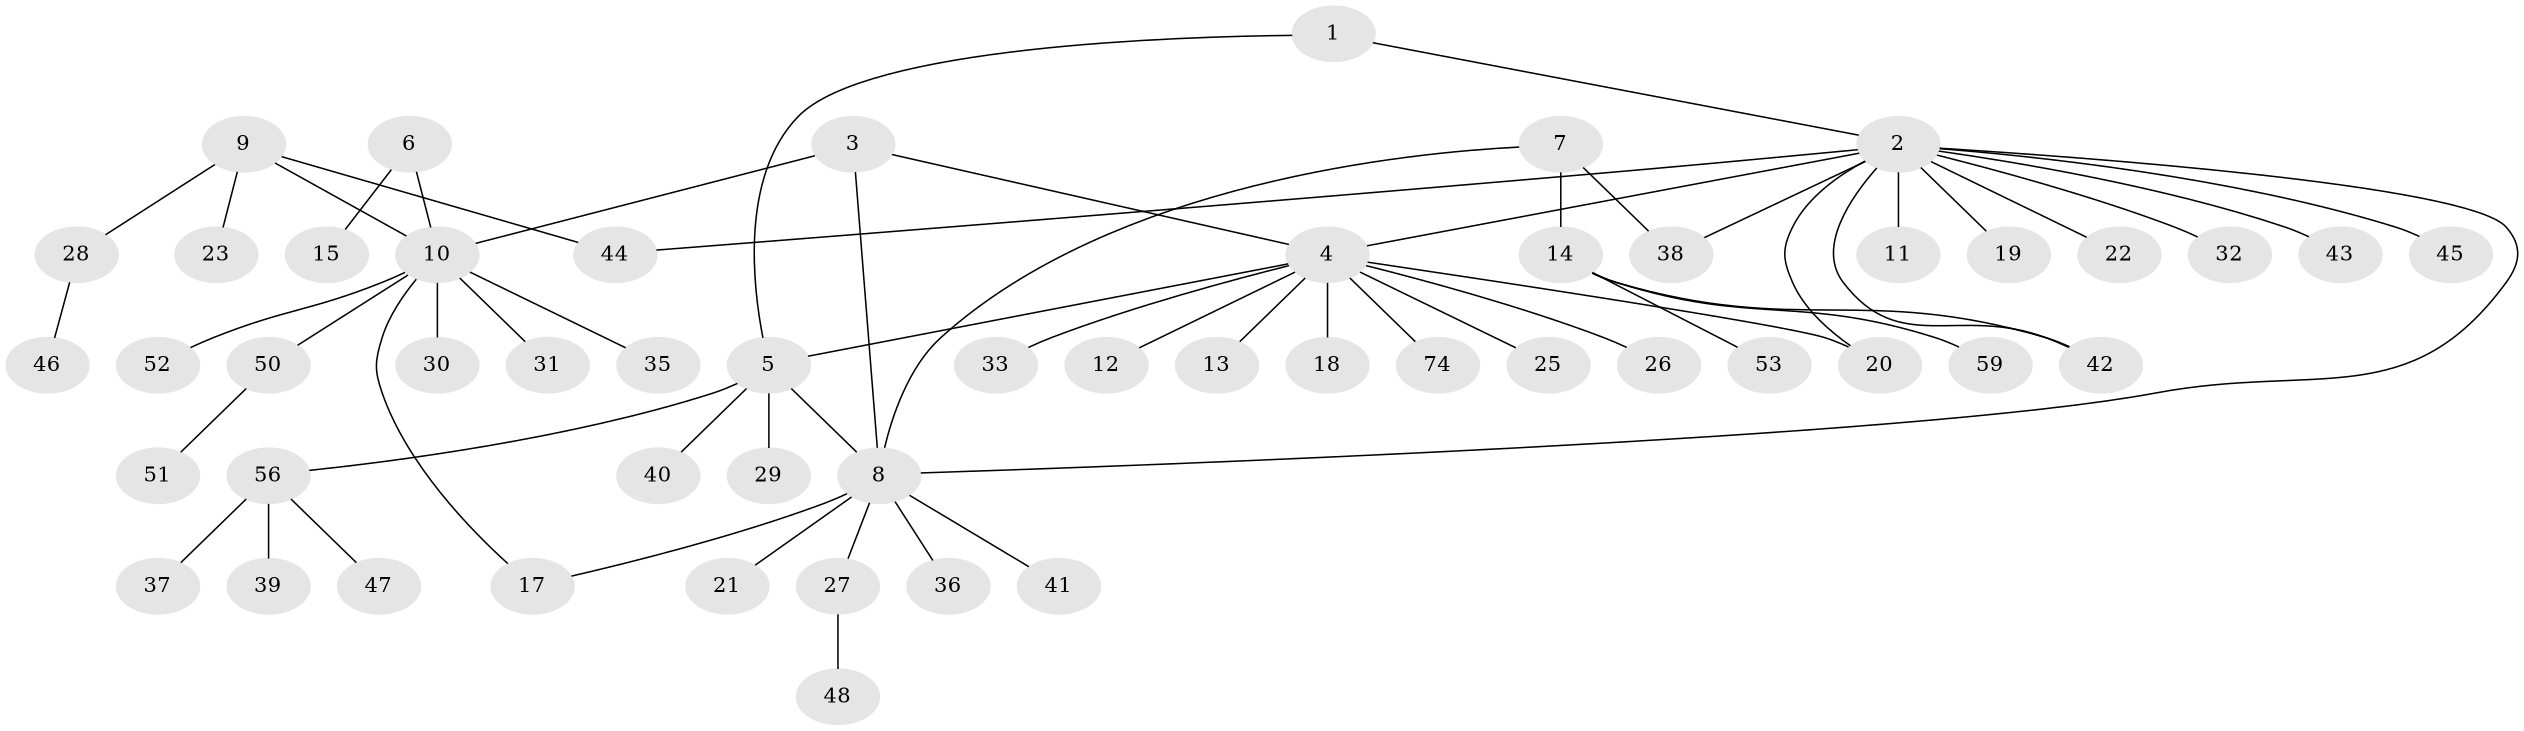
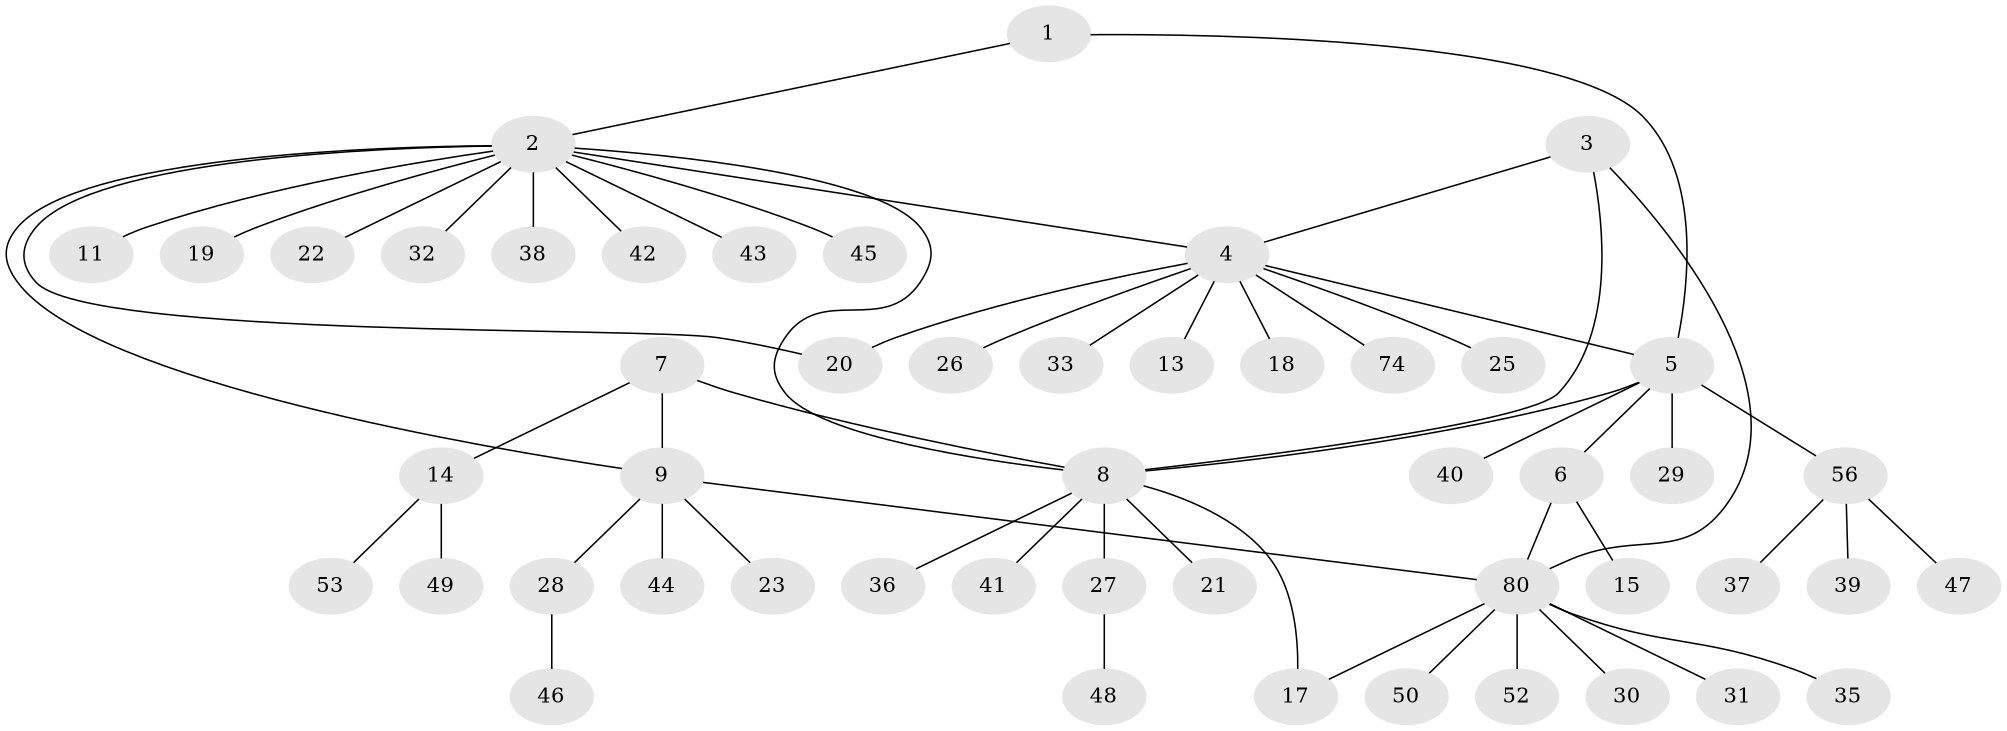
edge "2" -- "44": now "2" -- "9"
edge "7" -- "38": now "7" -- "9"
node "10": label "10" -> "80"
edge "14" -- "42": removed
node "12": removed
node "59": label "59" -> "49"
edge "5" -- "6": added
node "51": removed
